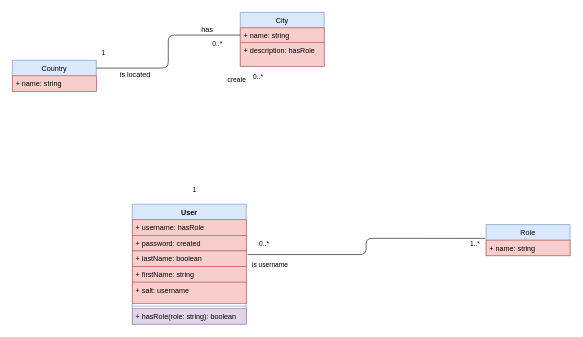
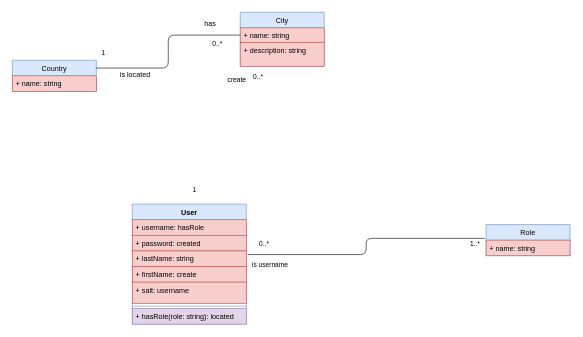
node "has": moved (207, 30) -> (210, 24)
node "+ description: hasRole": label "+ description: hasRole" -> "+ description: string"
node "+ lastName: boolean": label "+ lastName: boolean" -> "+ lastName: string"
node "+ firstName: string": label "+ firstName: string" -> "+ firstName: create"
node "+ hasRole(role: string): boolean": label "+ hasRole(role: string): boolean" -> "+ hasRole(role: string): located"
